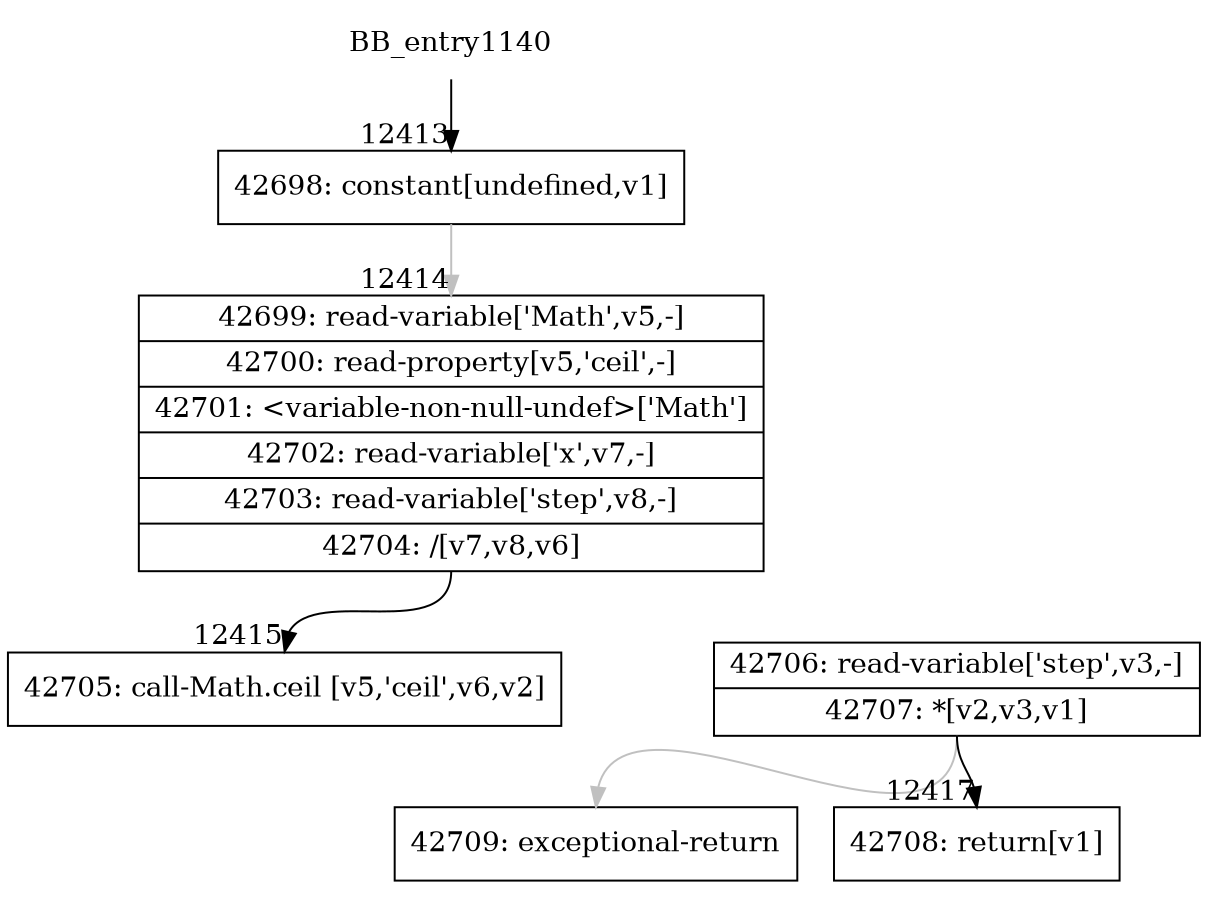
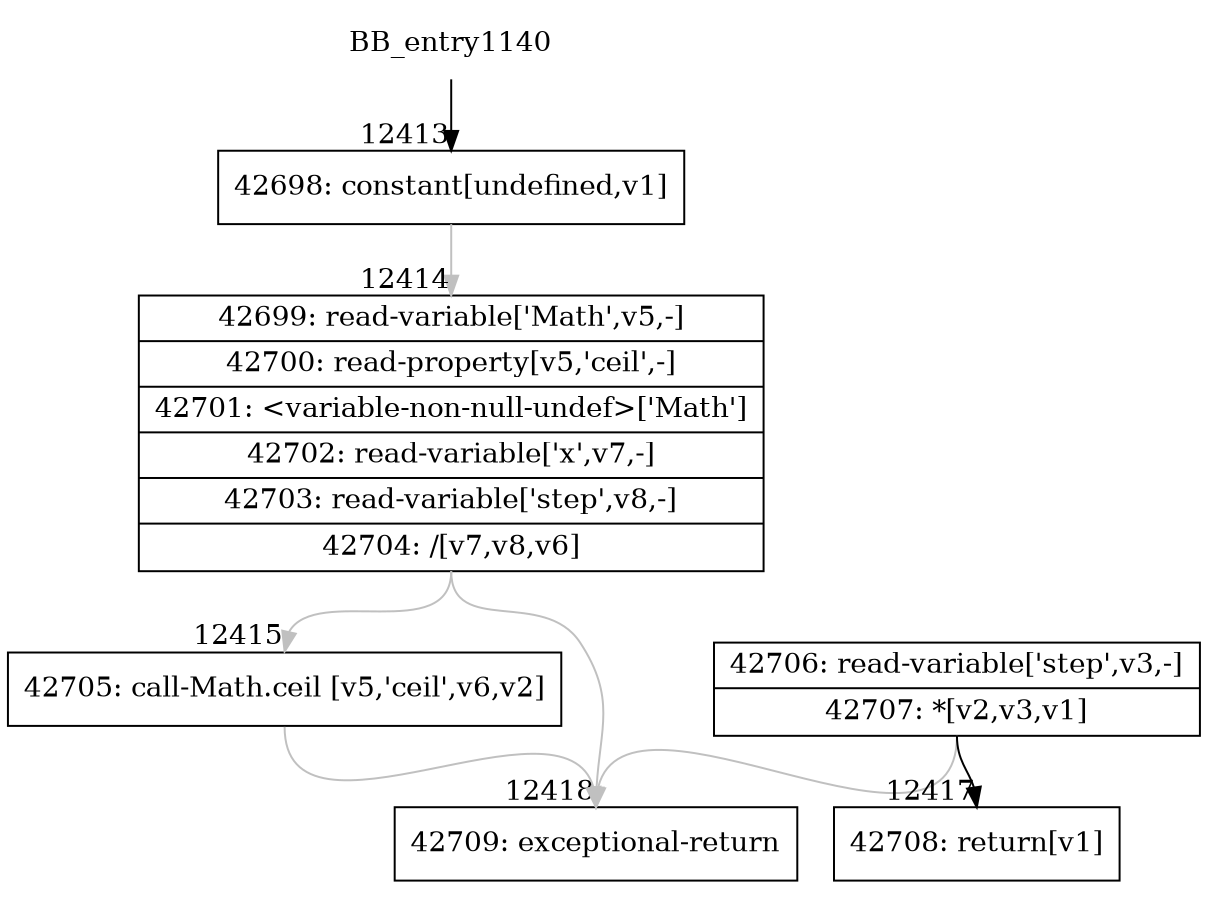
edge "42699: read-variable['Math',v5,-]" -> "42705: call-Math.ceil [v5,'ceil',v6,v2]": color black -> gray
edge "42699: read-variable['Math',v5,-]" -> "42709: exceptional-return": added
edge "42705: call-Math.ceil [v5,'ceil',v6,v2]" -> "42709: exceptional-return": added
